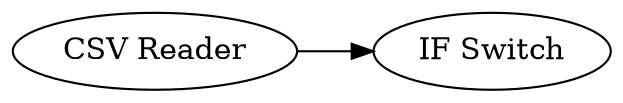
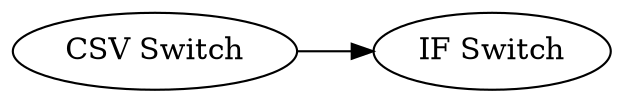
node "CSV Reader": label "CSV Reader" -> "CSV Switch"
